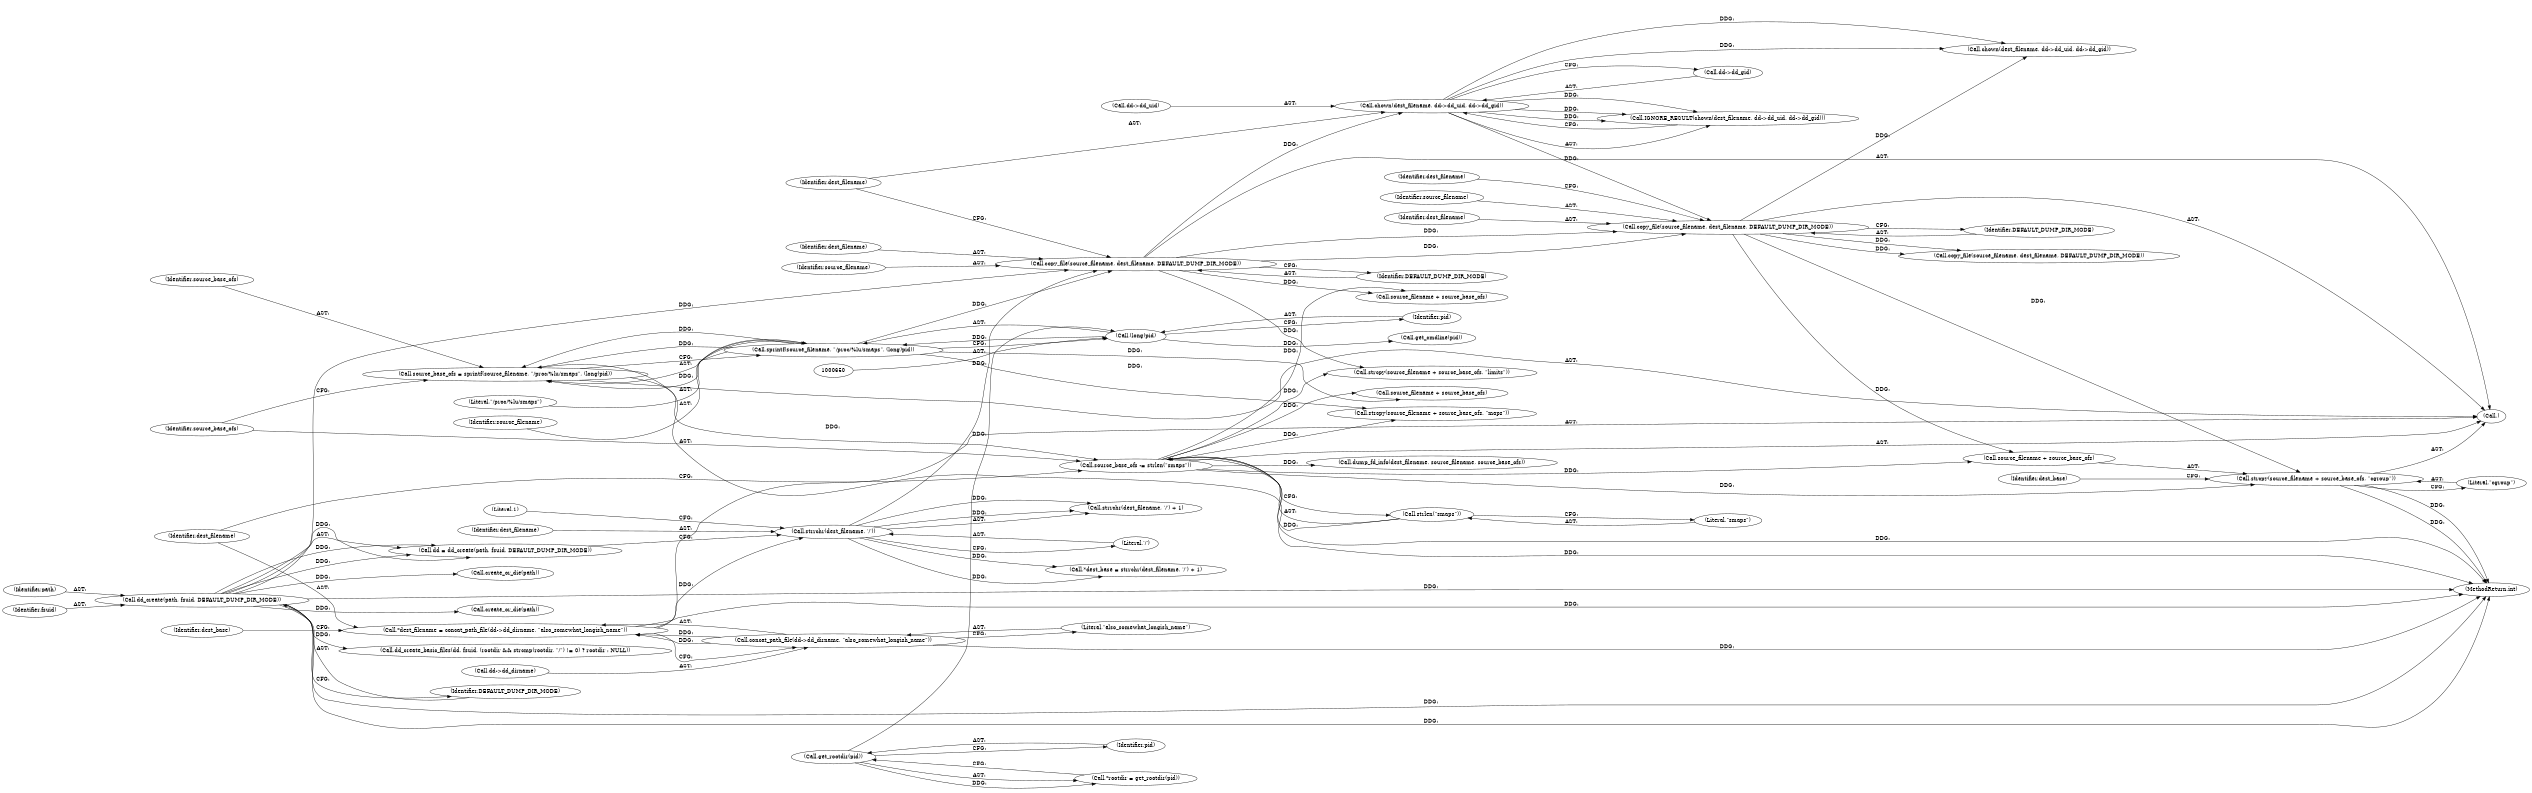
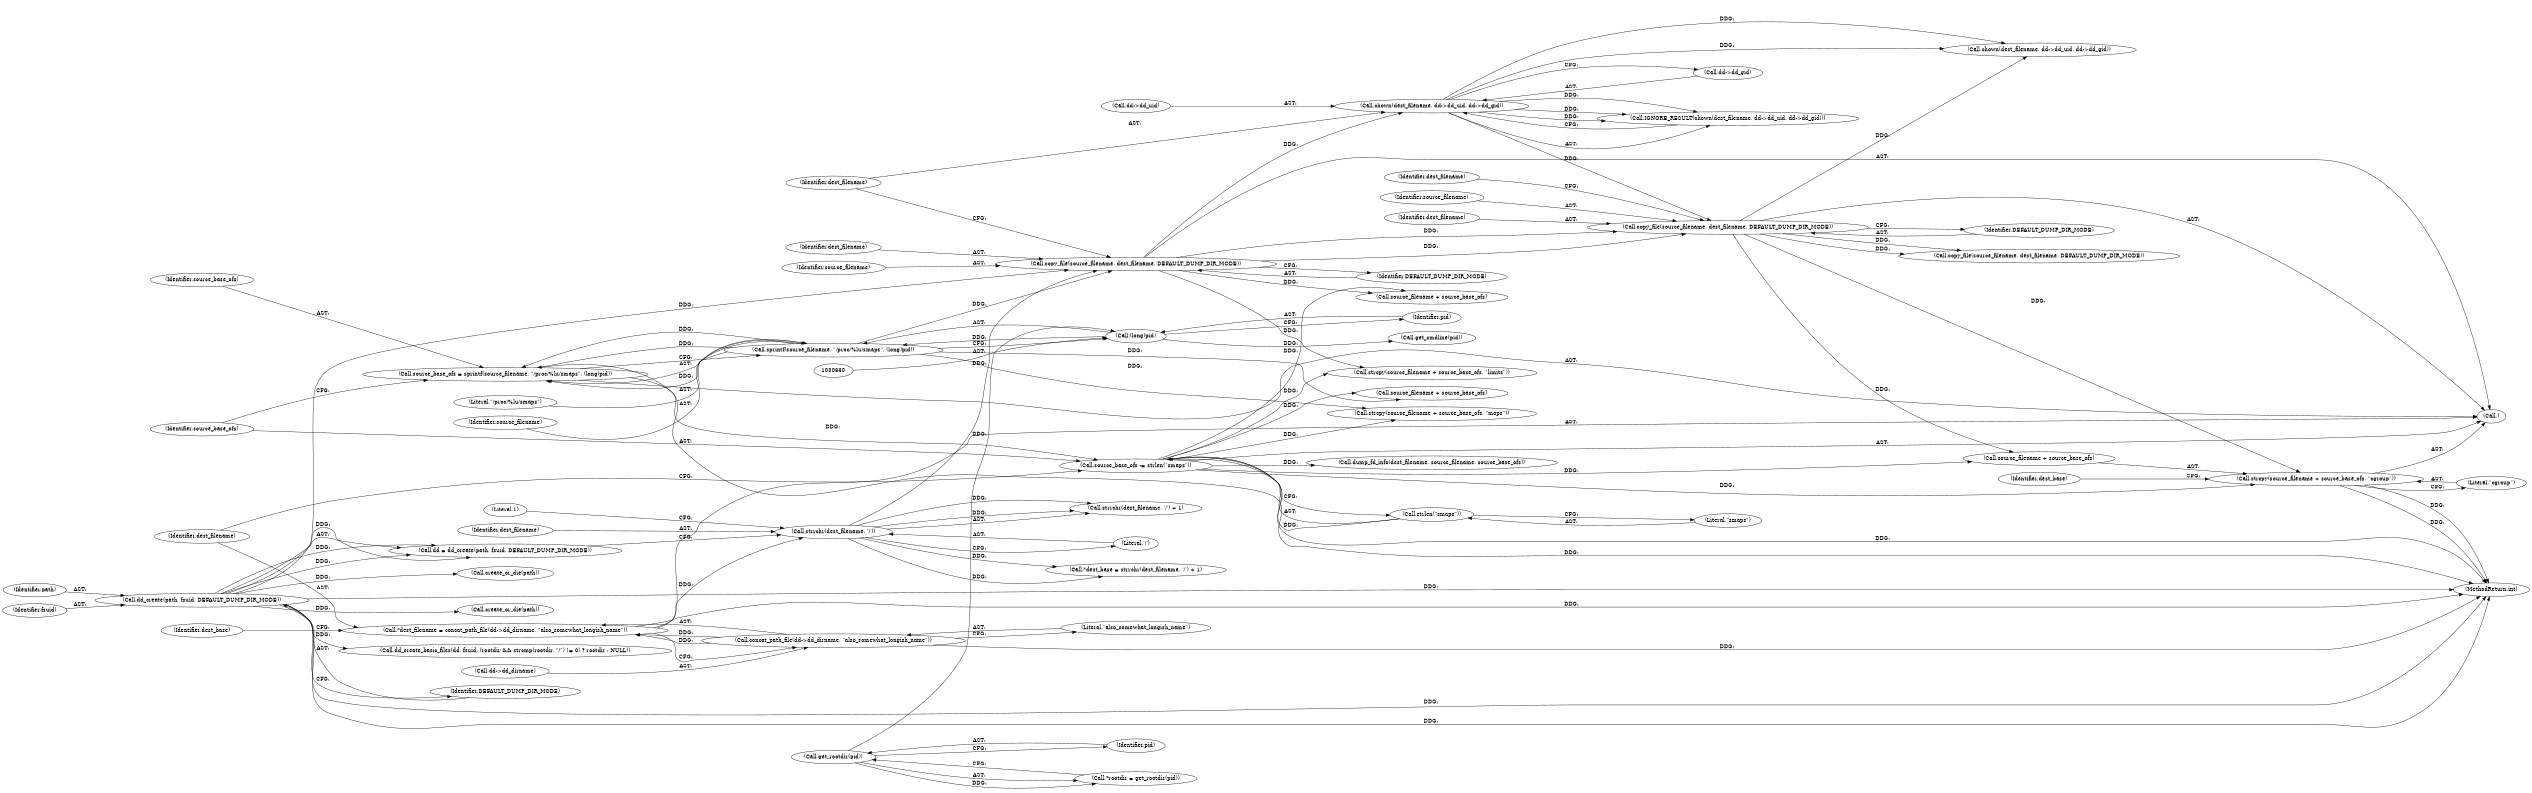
node "1000650": label "1000650" -> "1000630"
